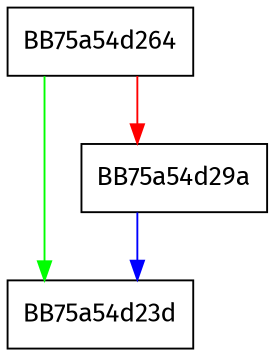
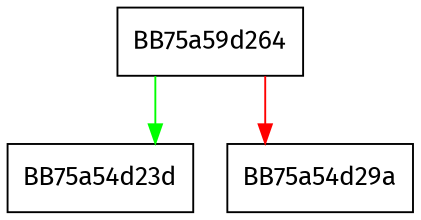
node "BB75a54d264": label "BB75a54d264" -> "BB75a59d264"
edge "BB75a54d29a" -> "BB75a54d23d": removed
